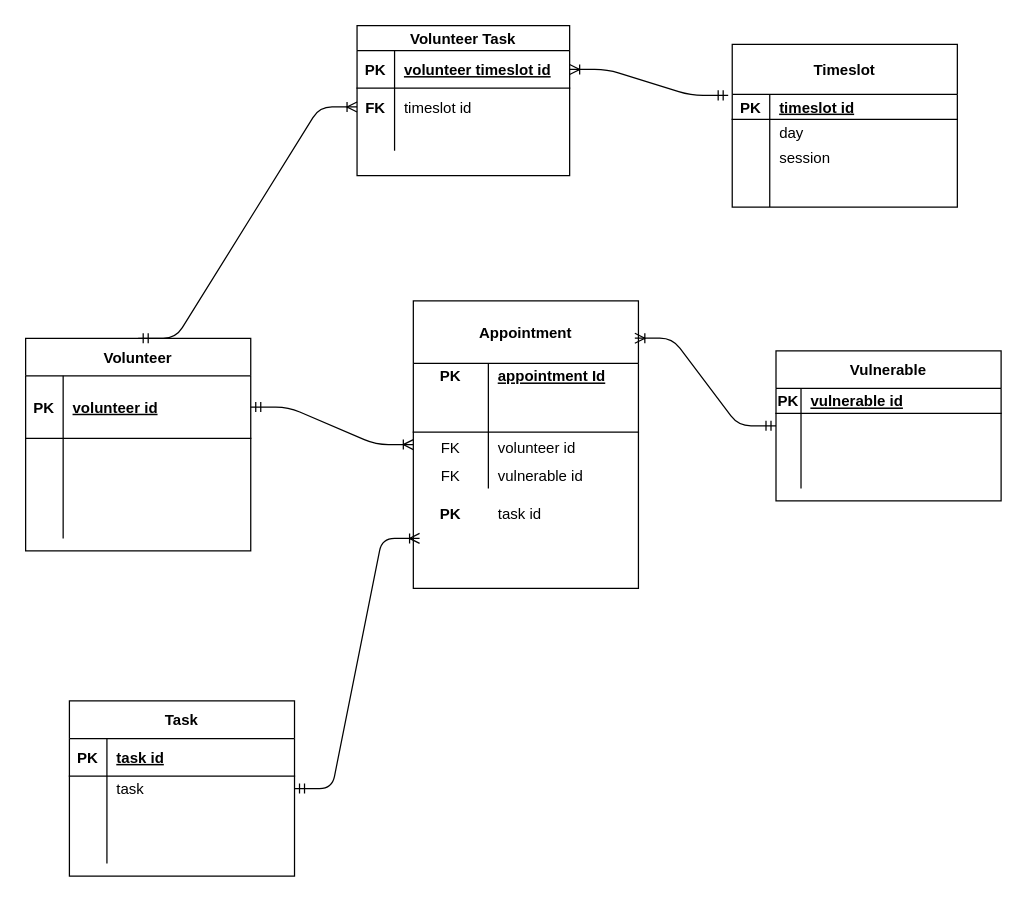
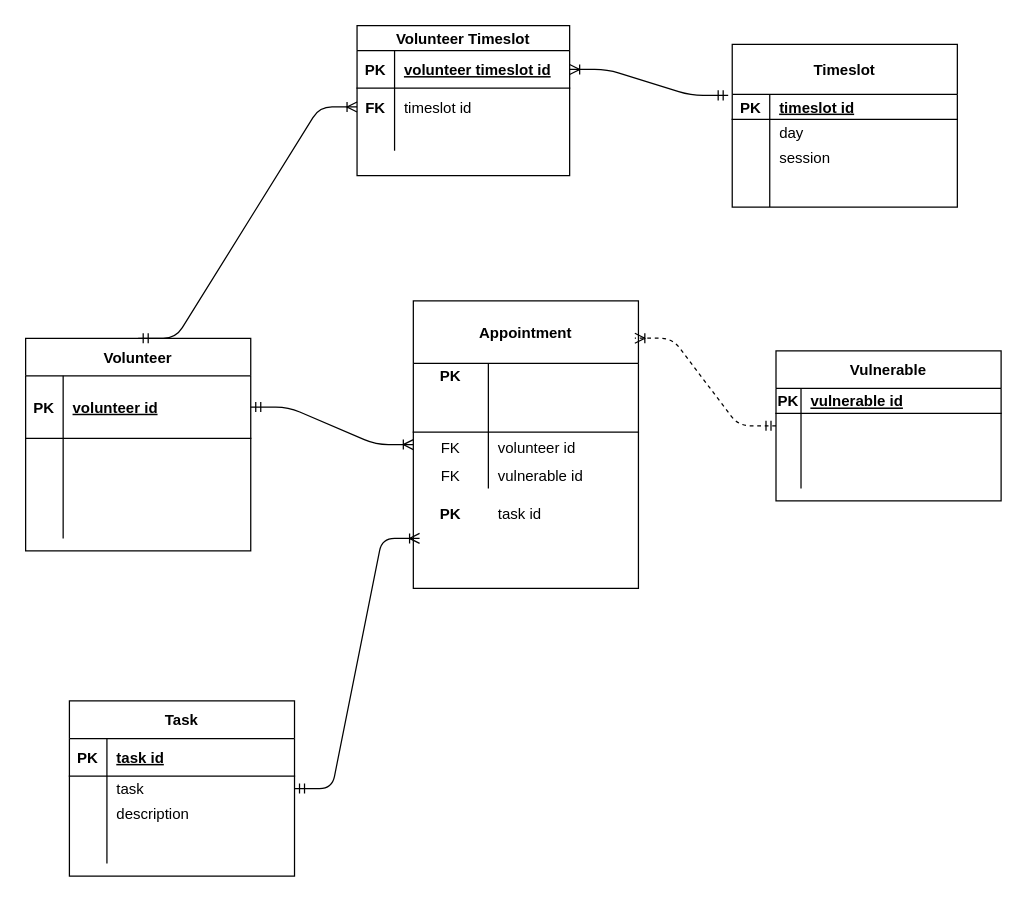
node "Volunteer Task": label "Volunteer Task" -> "Volunteer Timeslot"
node "appointment Id": removed
edge "Vulnerable" -- "Appointment": style solid -> dashed
node "description": added
